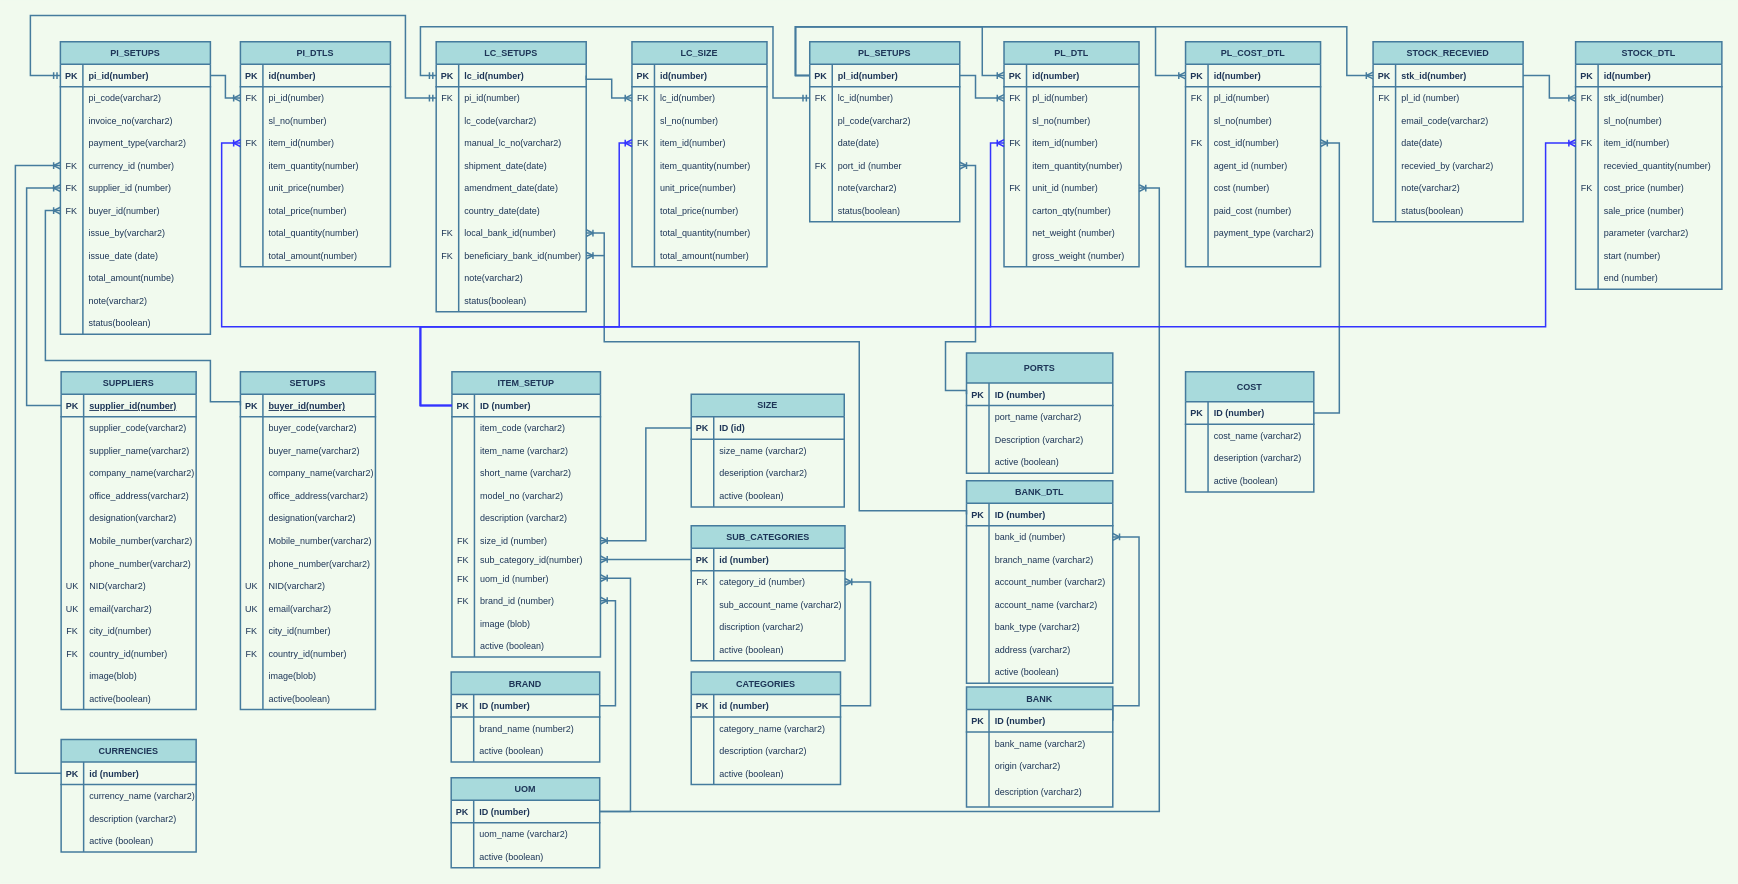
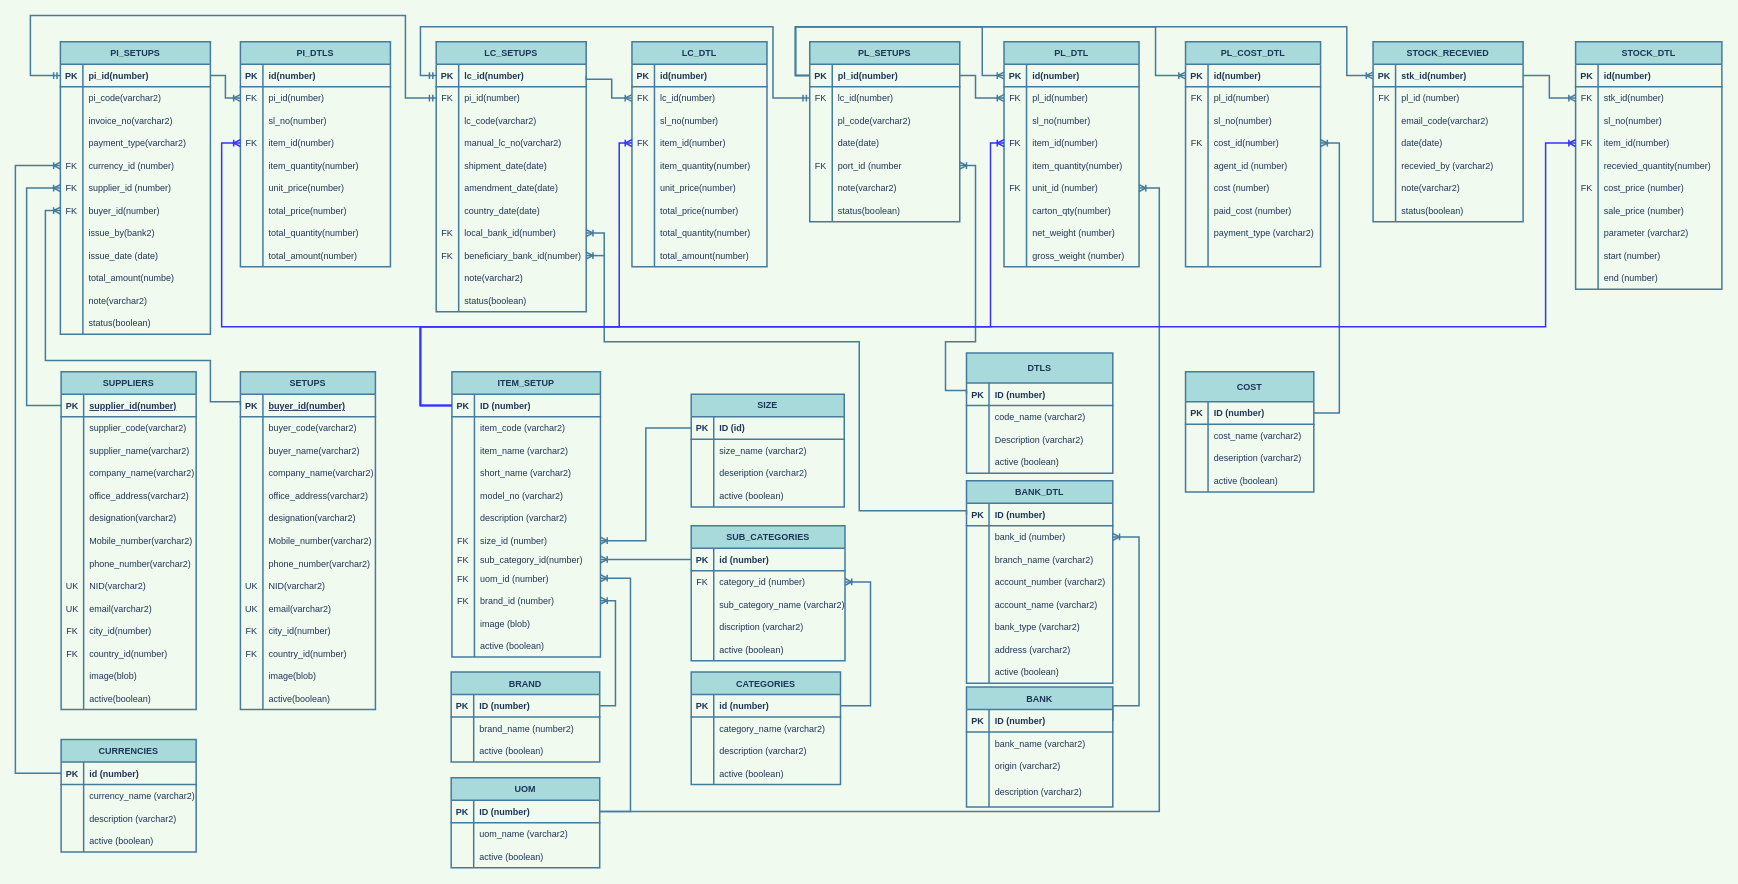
node "LC_SIZE": label "LC_SIZE" -> "LC_DTL"
node "issue_by(varchar2)": label "issue_by(varchar2)" -> "issue_by(bank2)"
node "PORTS": label "PORTS" -> "DTLS"
node "port_name (varchar2)": label "port_name (varchar2)" -> "code_name (varchar2)"
node "sub_account_name (varchar2)": label "sub_account_name (varchar2)" -> "sub_category_name (varchar2)"
